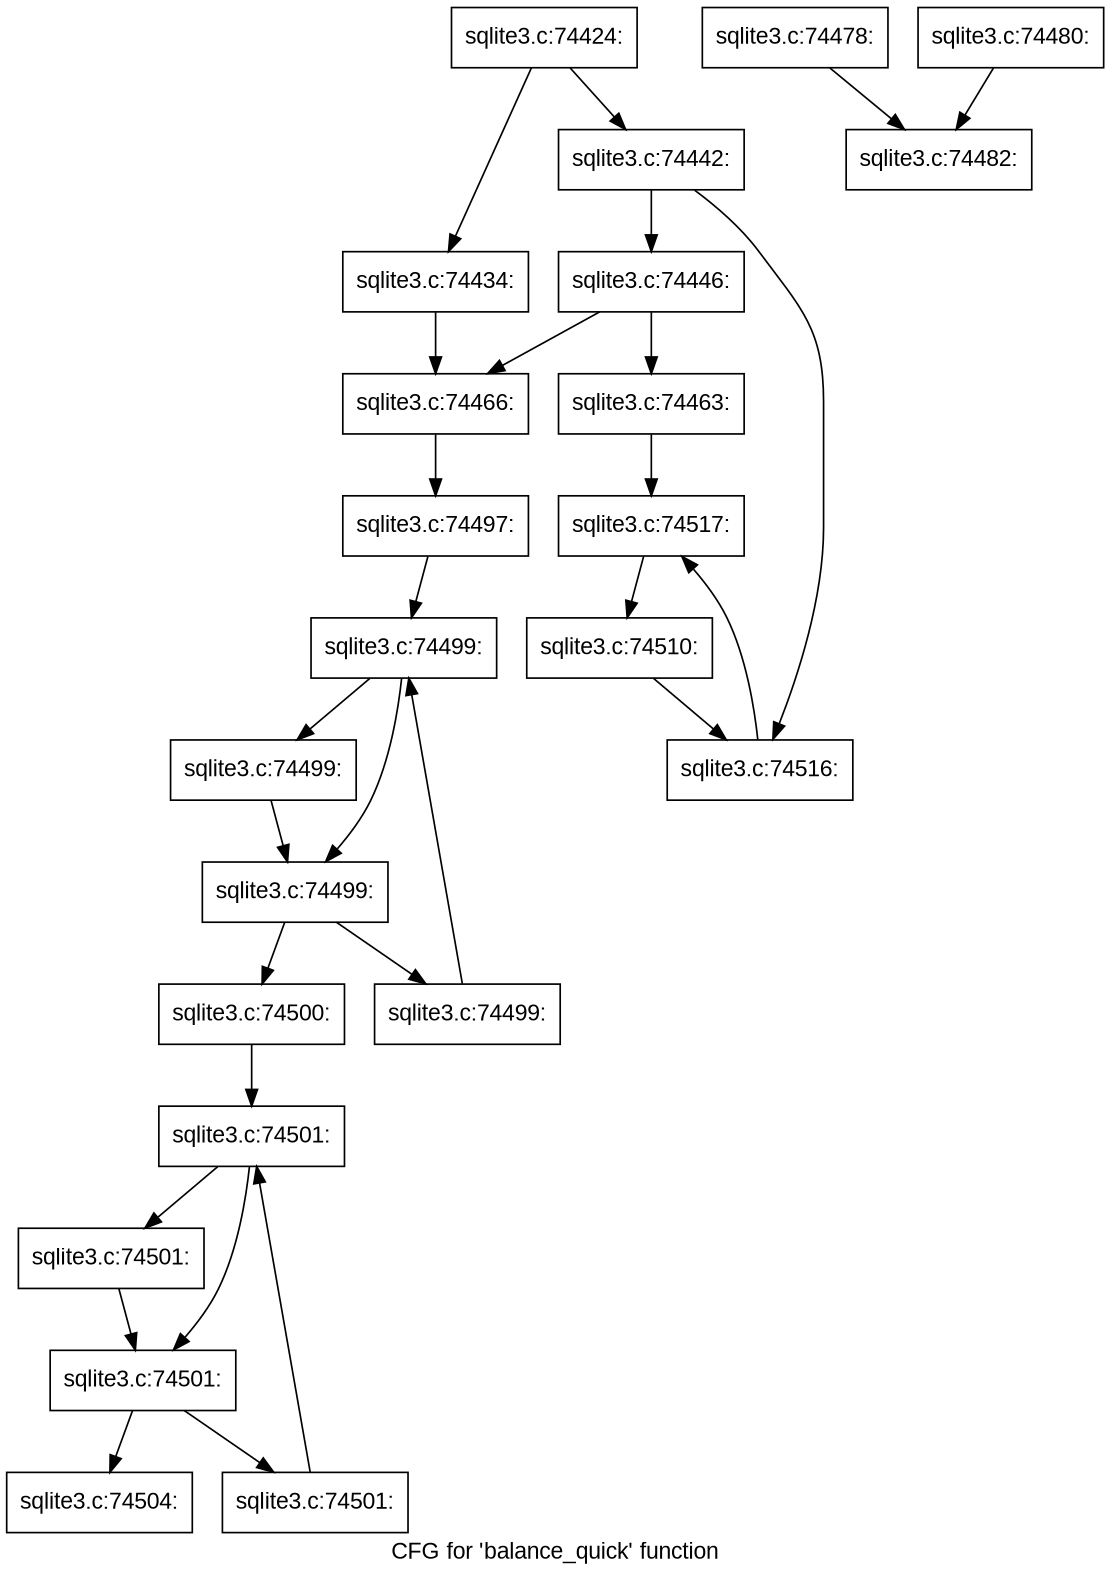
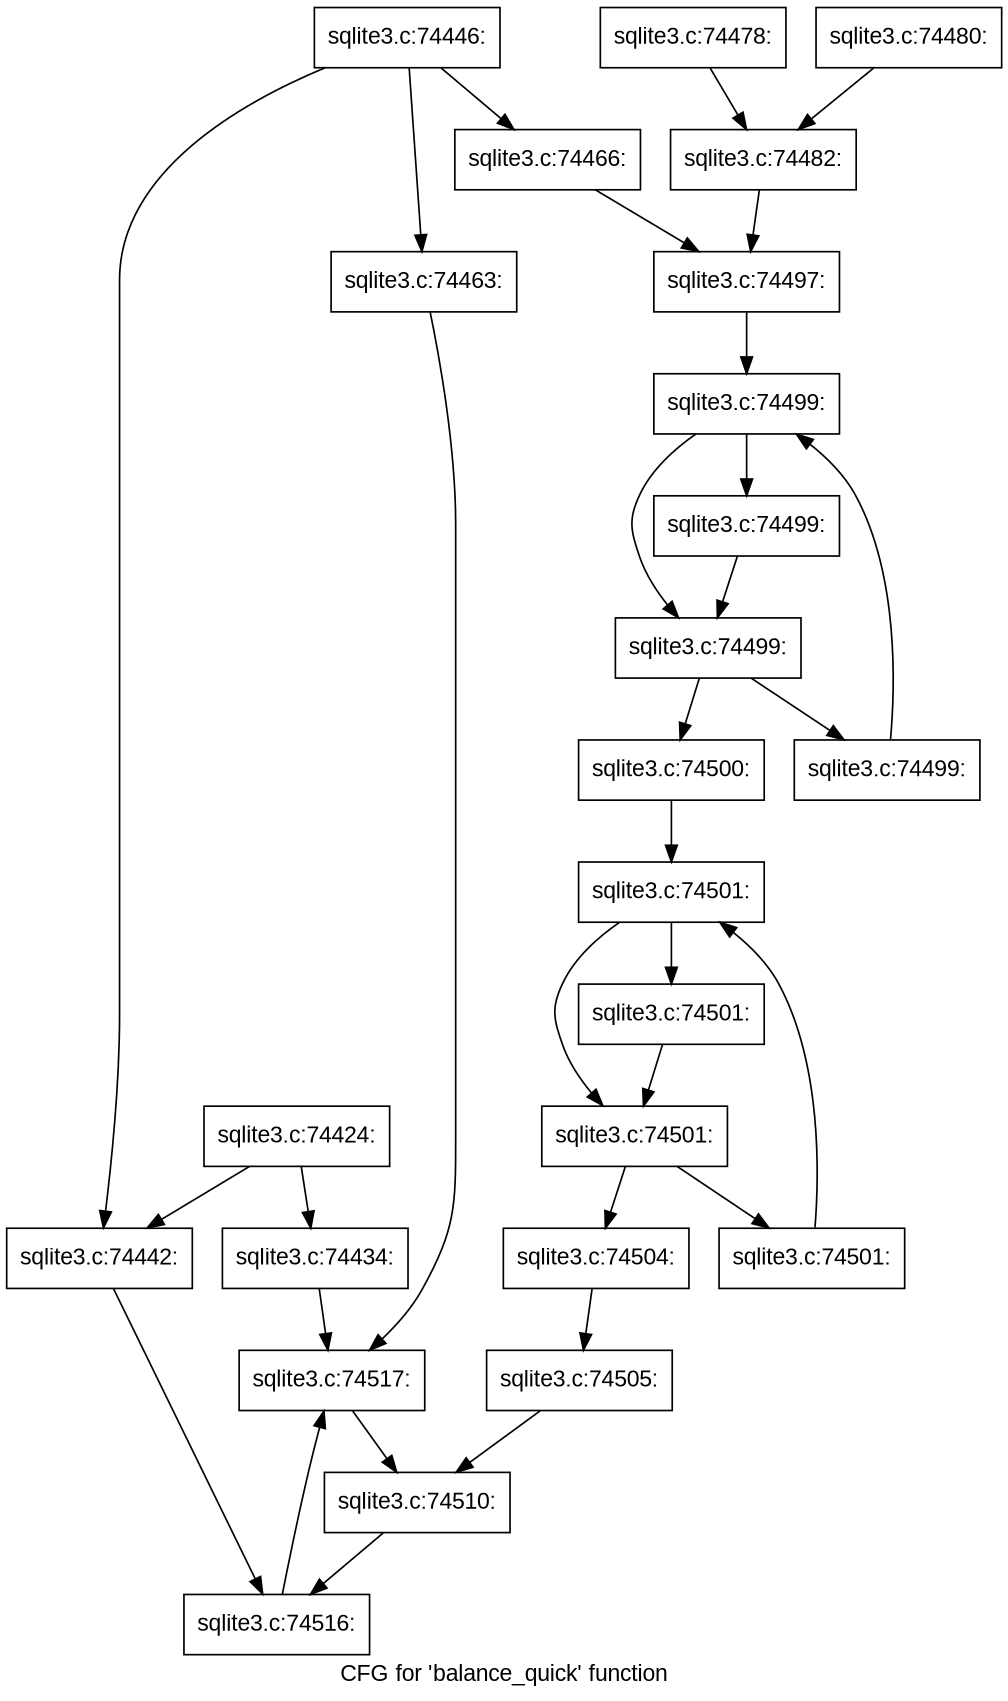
edge "sqlite3.c:74442:" -> "sqlite3.c:74446:": reversed
edge "sqlite3.c:74482:" -> "sqlite3.c:74497:": added
edge "sqlite3.c:74434:" -> "sqlite3.c:74466:": now "sqlite3.c:74434:" -> "sqlite3.c:74517:"
node "sqlite3.c:74505:": added
